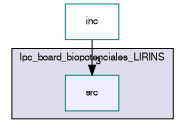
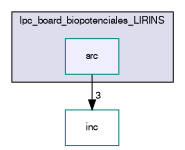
edge "inc" -> "src": reversed
